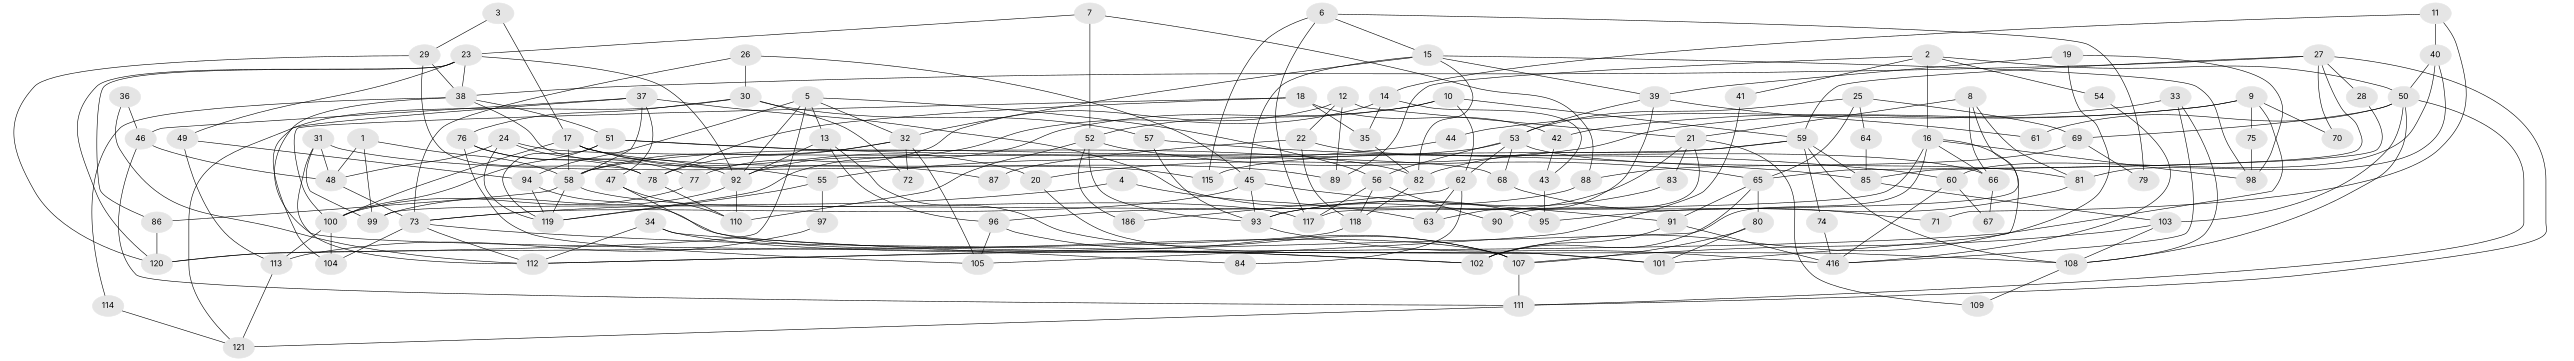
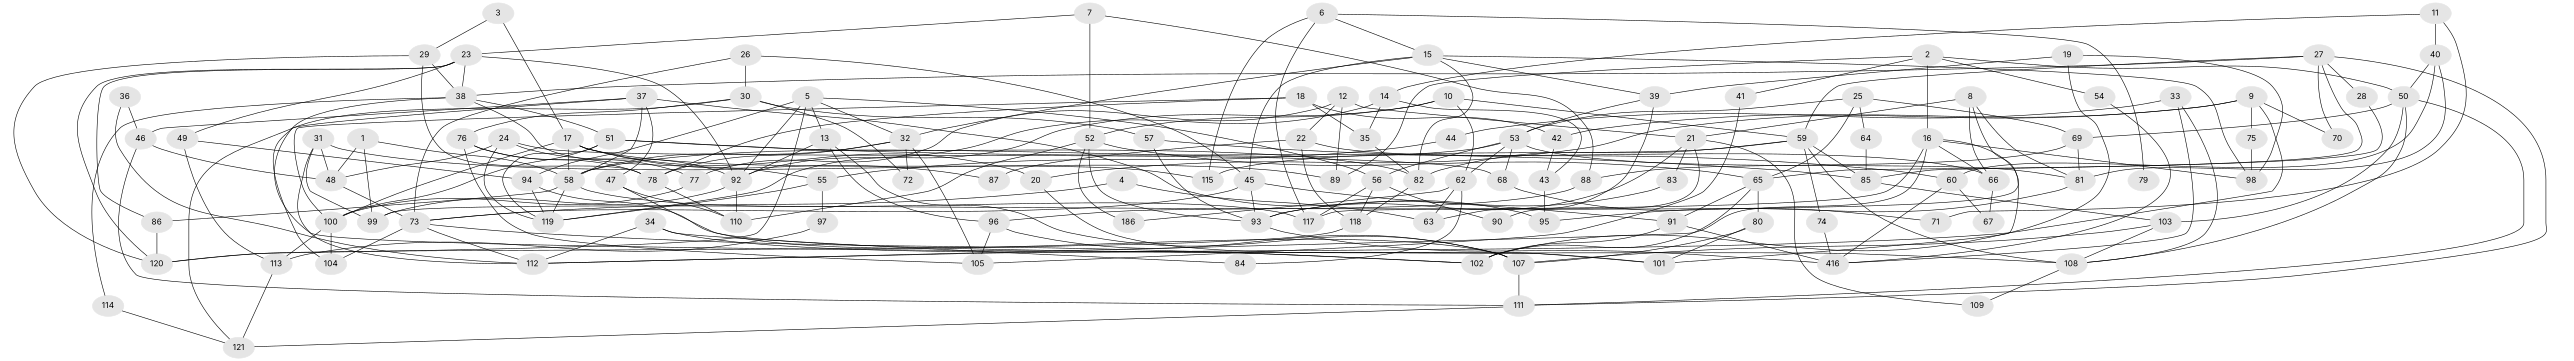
node "61": removed
edge "69" -- "79": now "69" -- "81"
